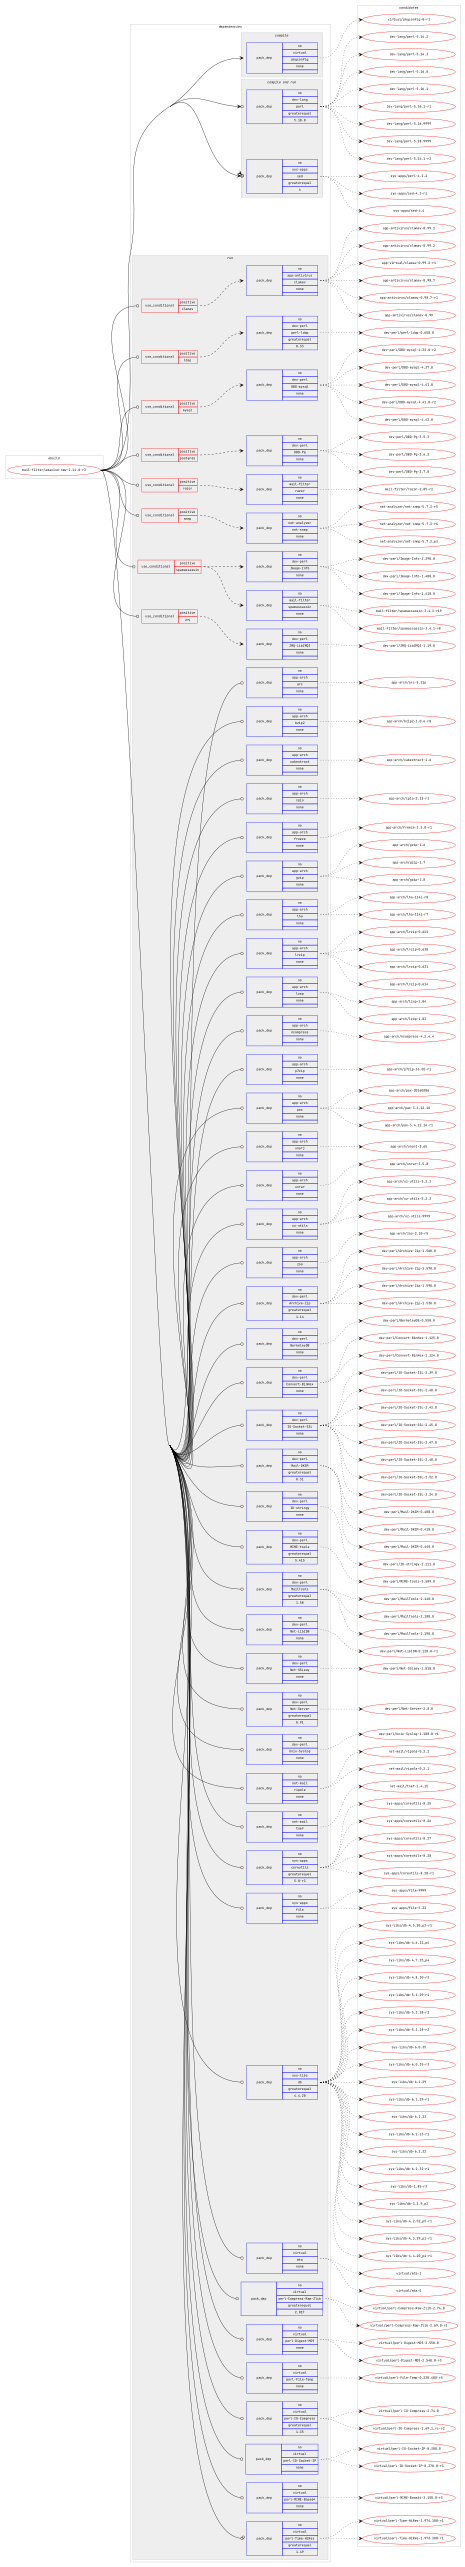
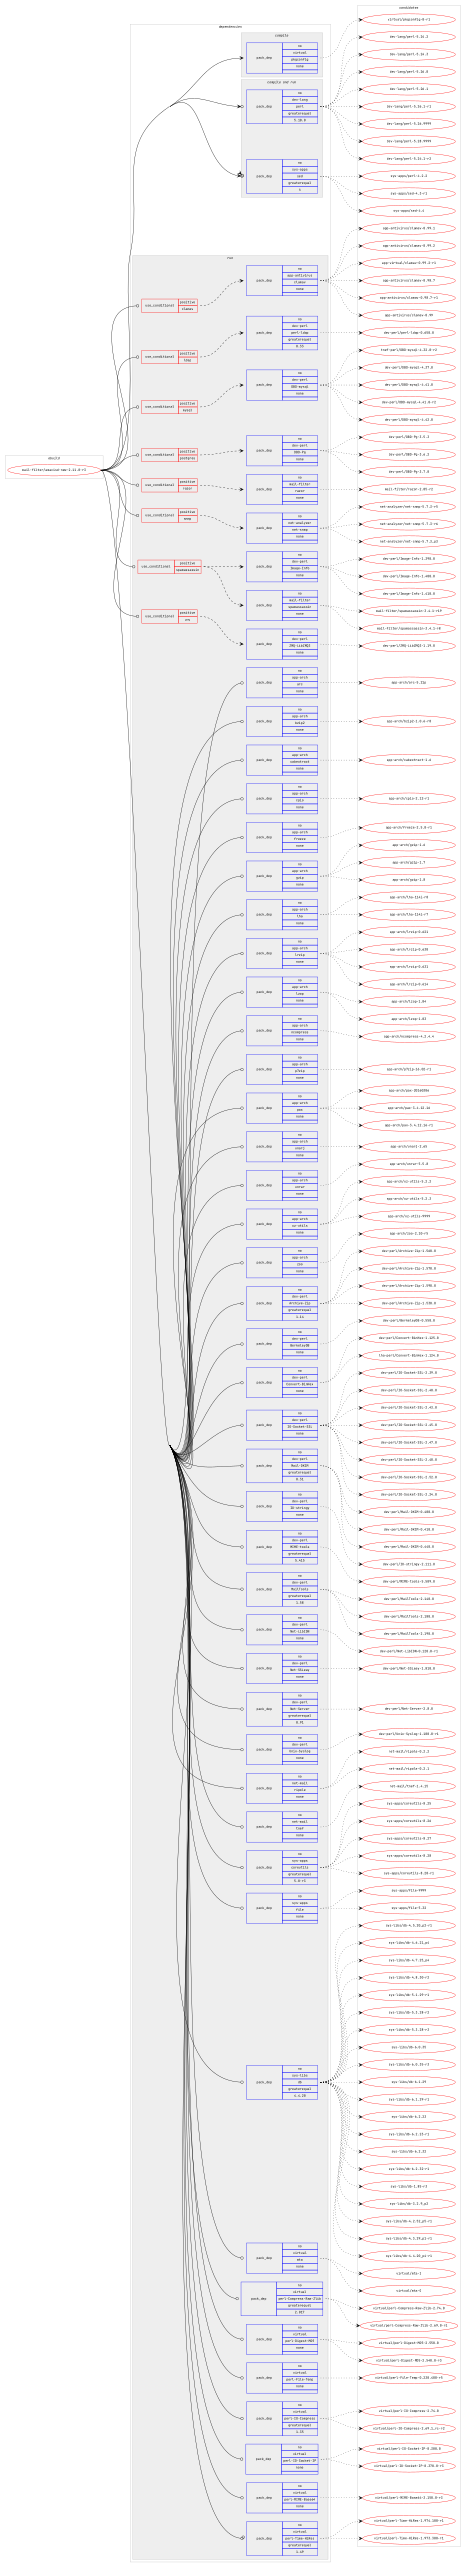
node "dev-perl/DBD-mysql-4.32.0-r2": label "dev-perl/DBD-mysql-4.32.0-r2" -> "tnef-perl/DBD-mysql-4.32.0-r2"
node "dev-perl/Convert-BinHex-1.124.0": label "dev-perl/Convert-BinHex-1.124.0" -> "lha-perl/Convert-BinHex-1.124.0"
